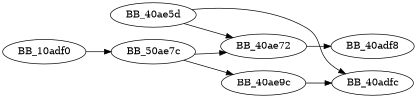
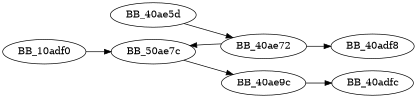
edge "BB_40ae5d" -> "BB_40adfc": removed
edge "BB_50ae7c" -> "BB_40ae72": reversed
